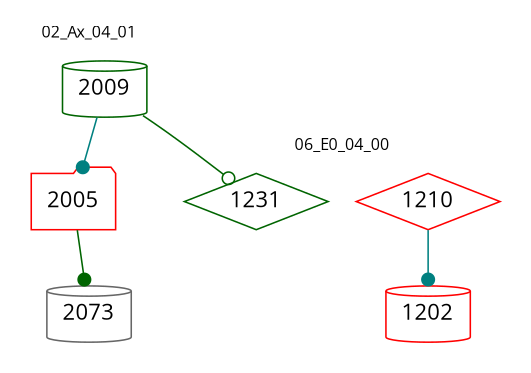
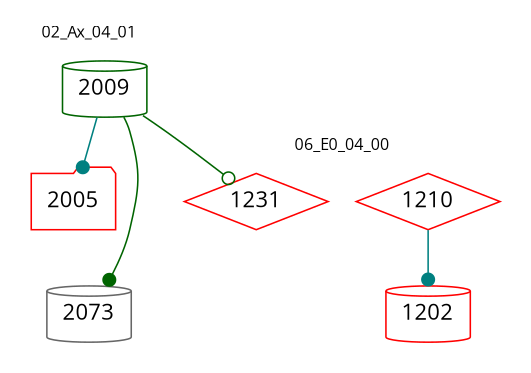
node "1231": color darkgreen -> red
edge "2005" -> "2073": now "2009" -> "2073"
